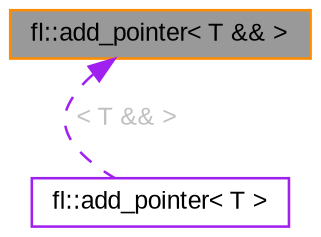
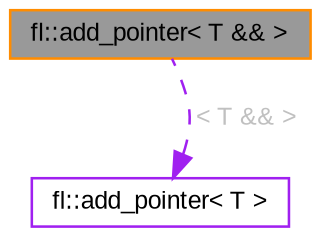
edge "fl::add_pointer< T >" -> "fl::add_pointer< T && >": reversed
